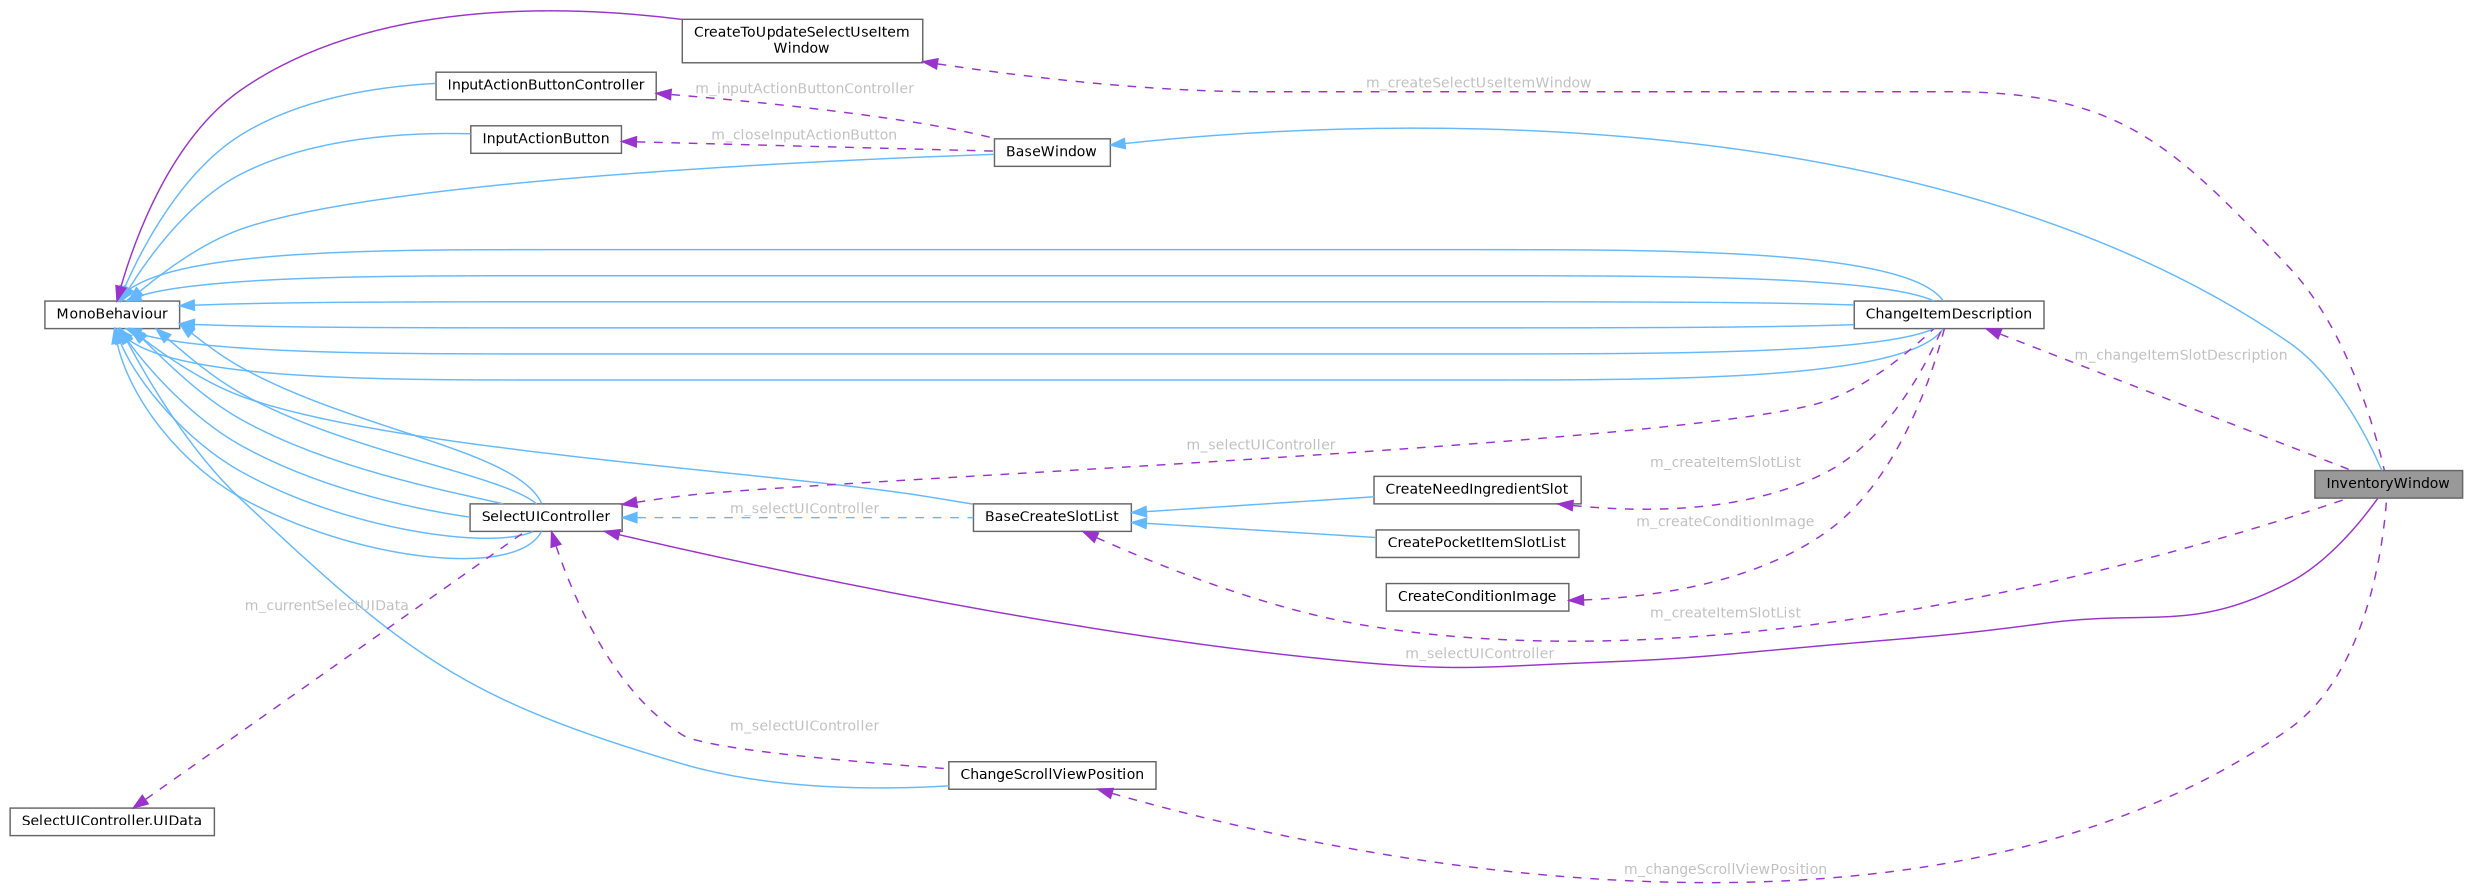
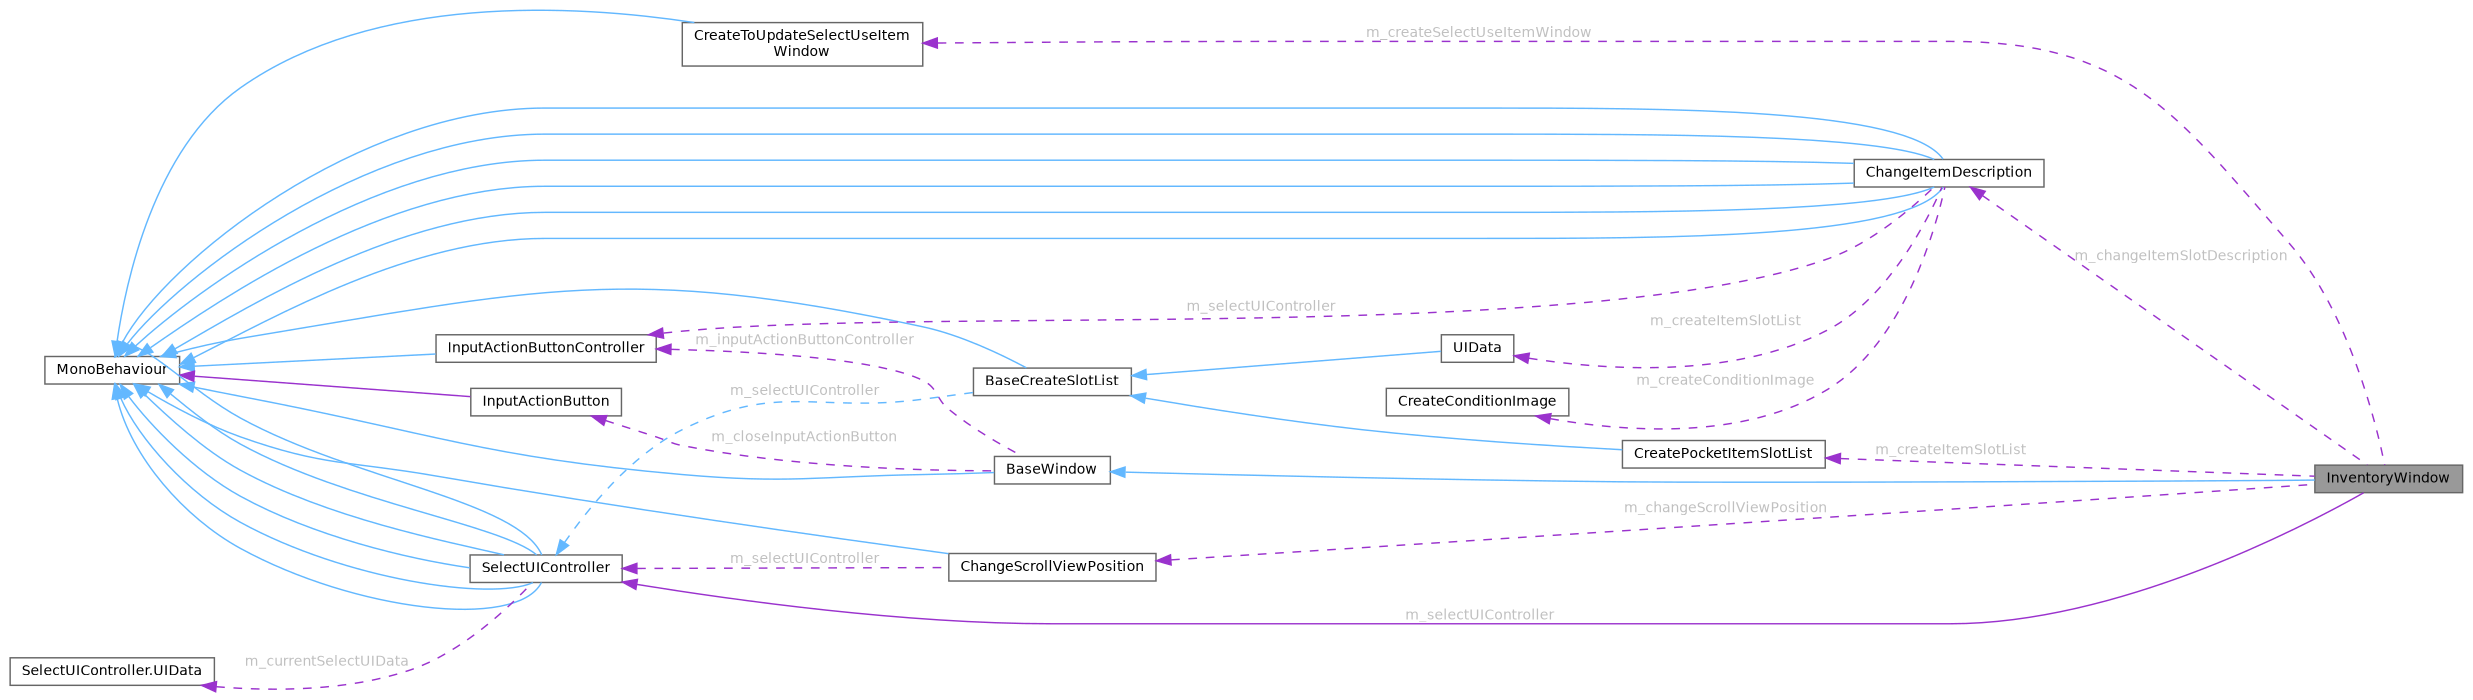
edge "CreateToUpdateSelectUseItem Window" -> "MonoBehaviour": color darkorchid3 -> steelblue1
edge "InputActionButton" -> "MonoBehaviour": color steelblue1 -> darkorchid3
edge "ChangeItemDescription" -> "SelectUIController": now "ChangeItemDescription" -> "InputActionButtonController"
node "CreateNeedIngredientSlot": label "CreateNeedIngredientSlot" -> "UIData"
edge "InventoryWindow" -> "BaseCreateSlotList": now "InventoryWindow" -> "CreatePocketItemSlotList"
